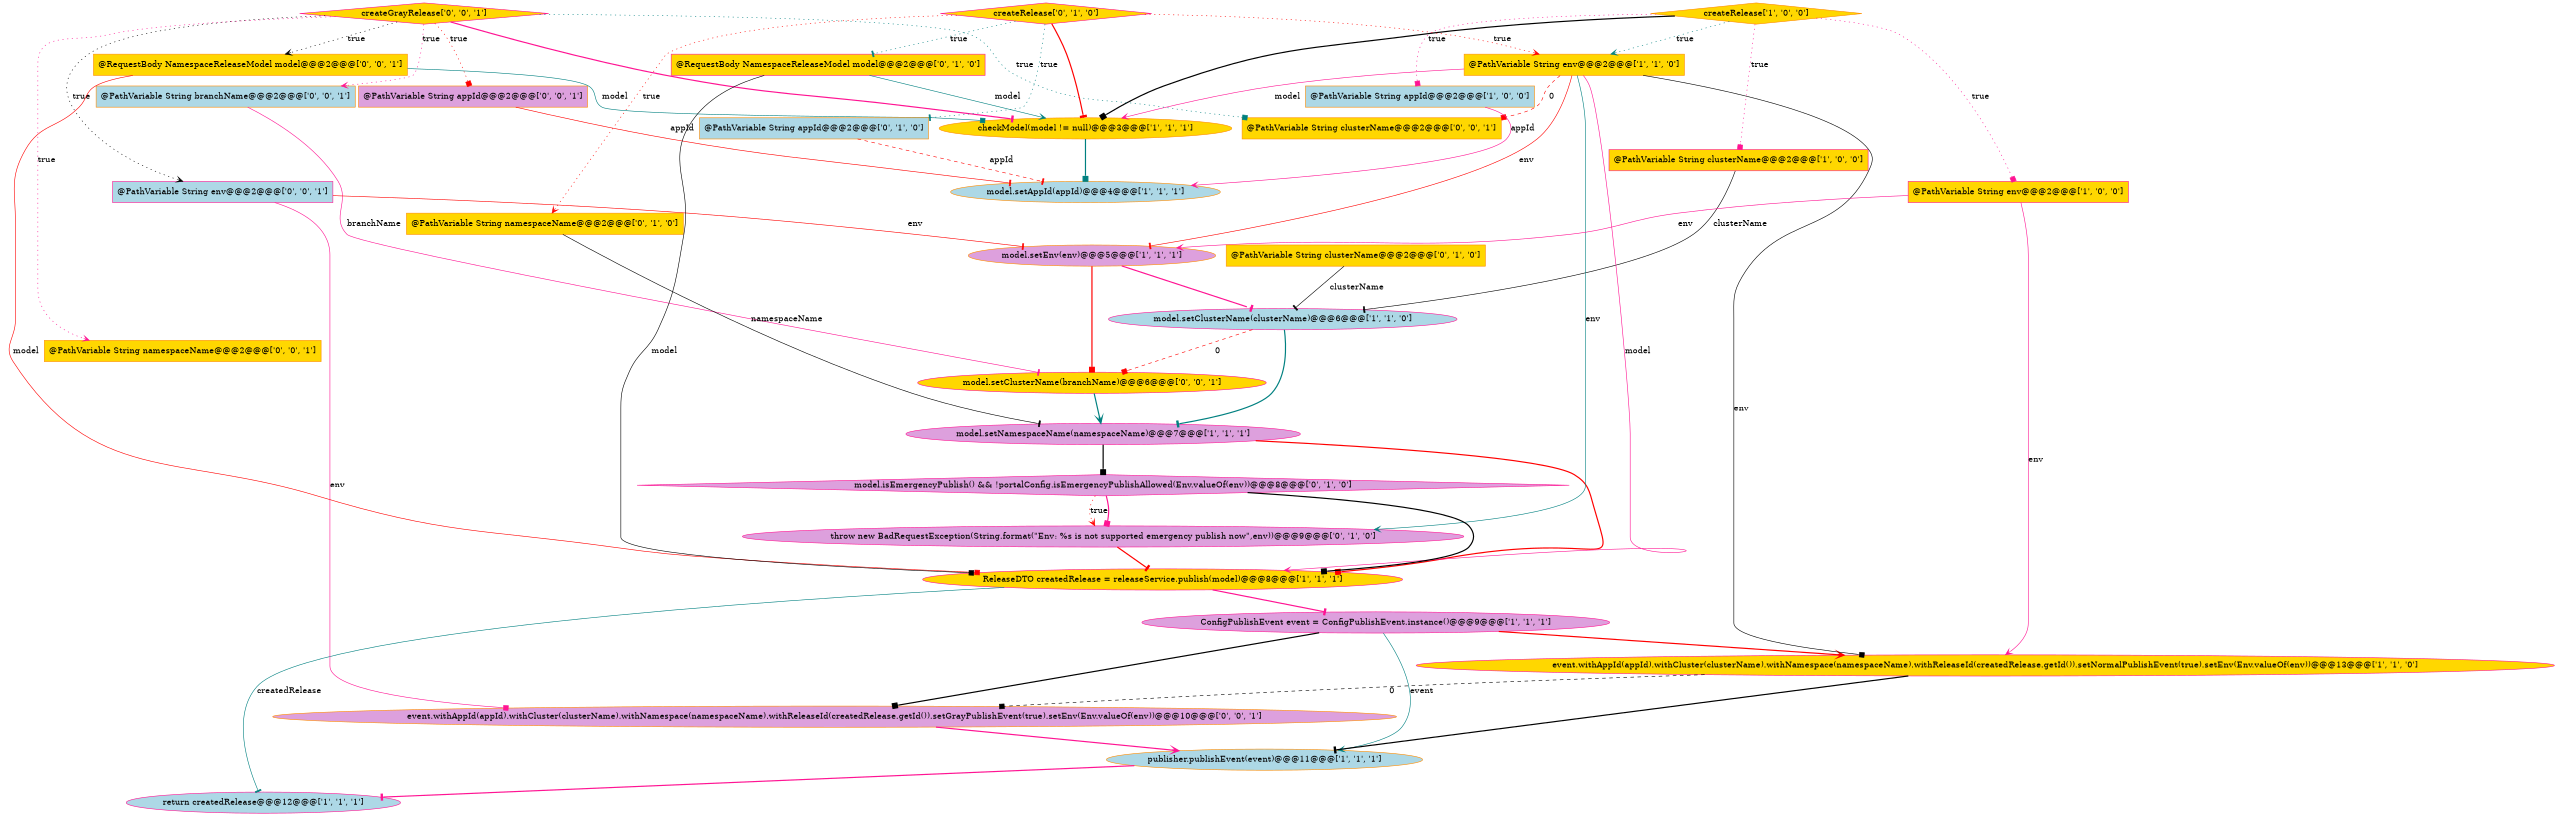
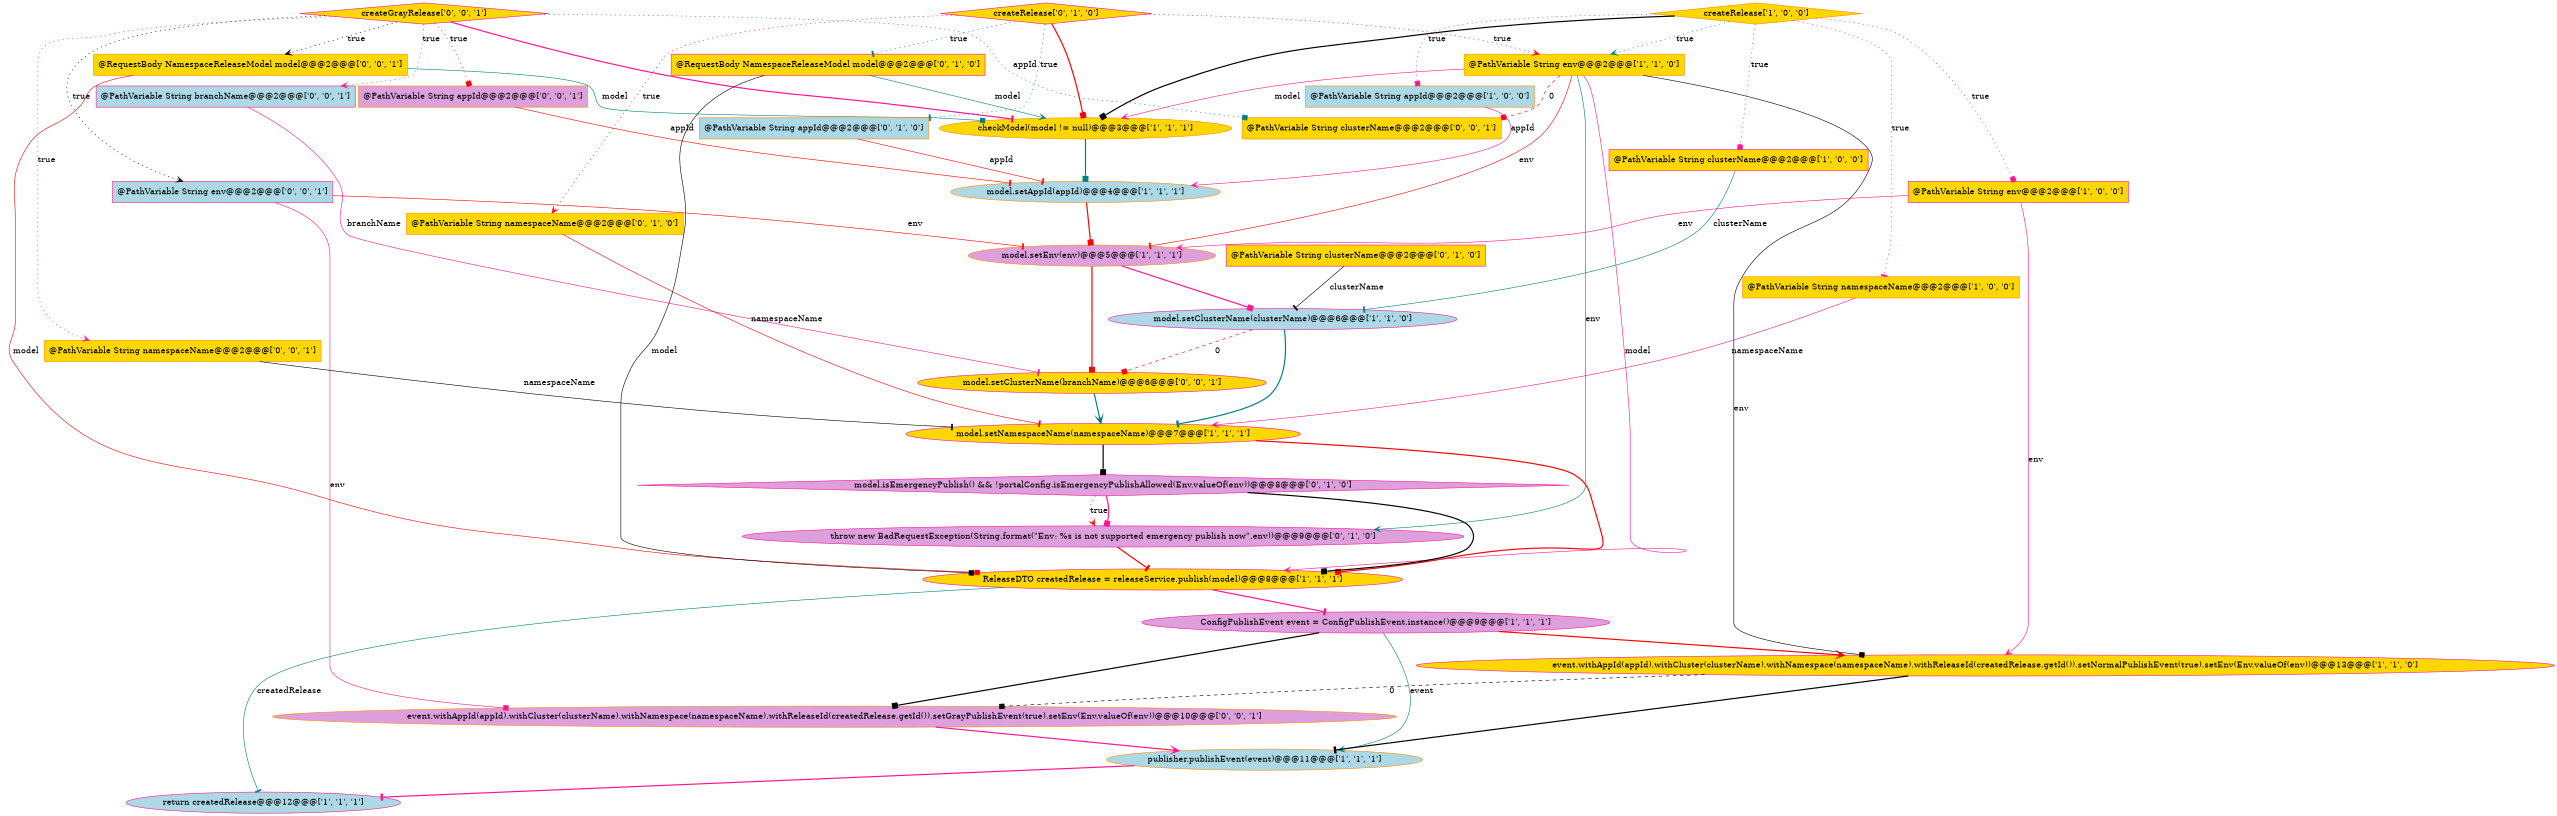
edge "createGrayRelease['0', '0', '1']" -> "@PathVariable String clusterName@@@2@@@['0', '0', '1']": label "true" -> "appId"
edge "createRelease['0', '1', '0']" -> "checkModel(model != null)@@@3@@@['1', '1', '1']": arrowhead tee -> box
node "@PathVariable String branchName@@@2@@@['0', '0', '1']": color darkorange -> deeppink
edge "@PathVariable String appId@@@2@@@['0', '1', '0']" -> "model.setAppId(appId)@@@4@@@['1', '1', '1']": style dashed -> solid
edge "model.setAppId(appId)@@@4@@@['1', '1', '1']" -> "model.setEnv(env)@@@5@@@['1', '1', '1']": added
node "@PathVariable String clusterName@@@2@@@['0', '1', '0']": color darkorange -> deeppink
edge "@PathVariable String clusterName@@@2@@@['1', '0', '0']" -> "model.setClusterName(clusterName)@@@6@@@['1', '1', '0']": color black -> teal
edge "model.setEnv(env)@@@5@@@['1', '1', '1']" -> "model.setClusterName(clusterName)@@@6@@@['1', '1', '0']": arrowhead tee -> box
node "@PathVariable String namespaceName@@@2@@@['1', '0', '0']": added
edge "@PathVariable String namespaceName@@@2@@@['0', '1', '0']" -> "model.setNamespaceName(namespaceName)@@@7@@@['1', '1', '1']": color black -> red
edge "@PathVariable String namespaceName@@@2@@@['0', '0', '1']" -> "model.setNamespaceName(namespaceName)@@@7@@@['1', '1', '1']": added, label "namespaceName"
node "model.setNamespaceName(namespaceName)@@@7@@@['1', '1', '1']": fillcolor plum -> gold
